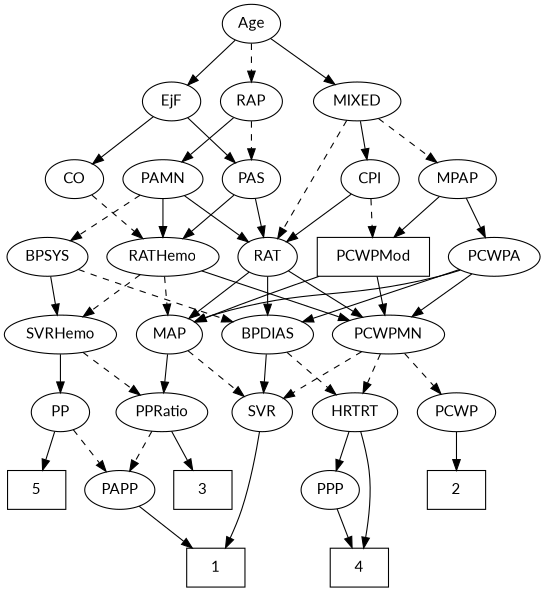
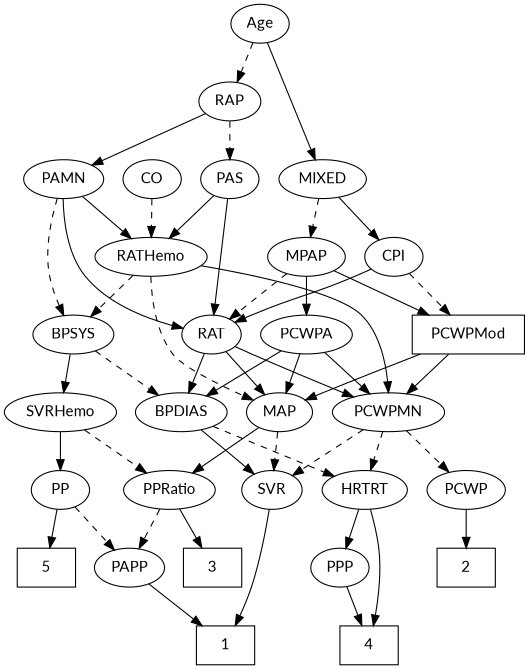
node "EjF": removed
edge "MIXED" -> "RAT": now "MPAP" -> "RAT"
edge "RATHemo" -> "SVRHemo": now "RATHemo" -> "BPSYS"
